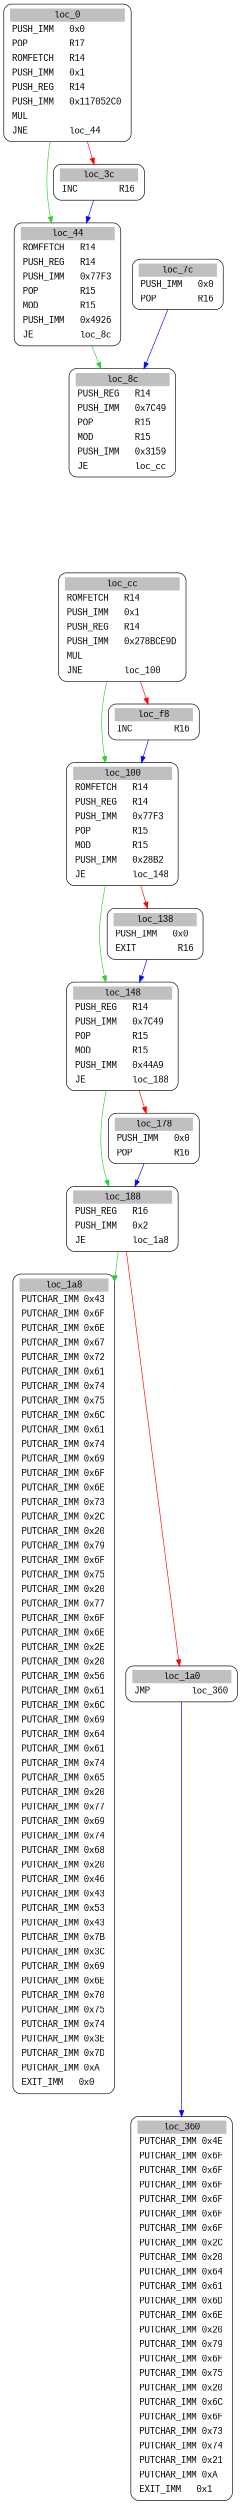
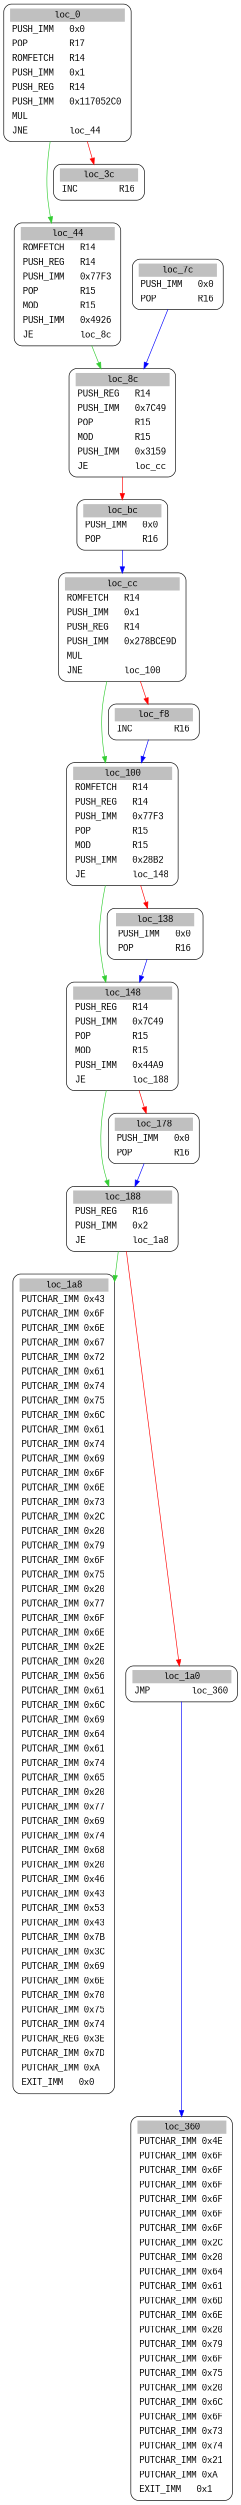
edge "loc_3c" -> "loc_44": removed
node "loc_bc": added
node "loc_138": text "EXIT        R16" -> "POP        R16"
node "loc_1a8": text "PUTCHAR_IMM 0x3E" -> "PUTCHAR_REG 0x3E"
